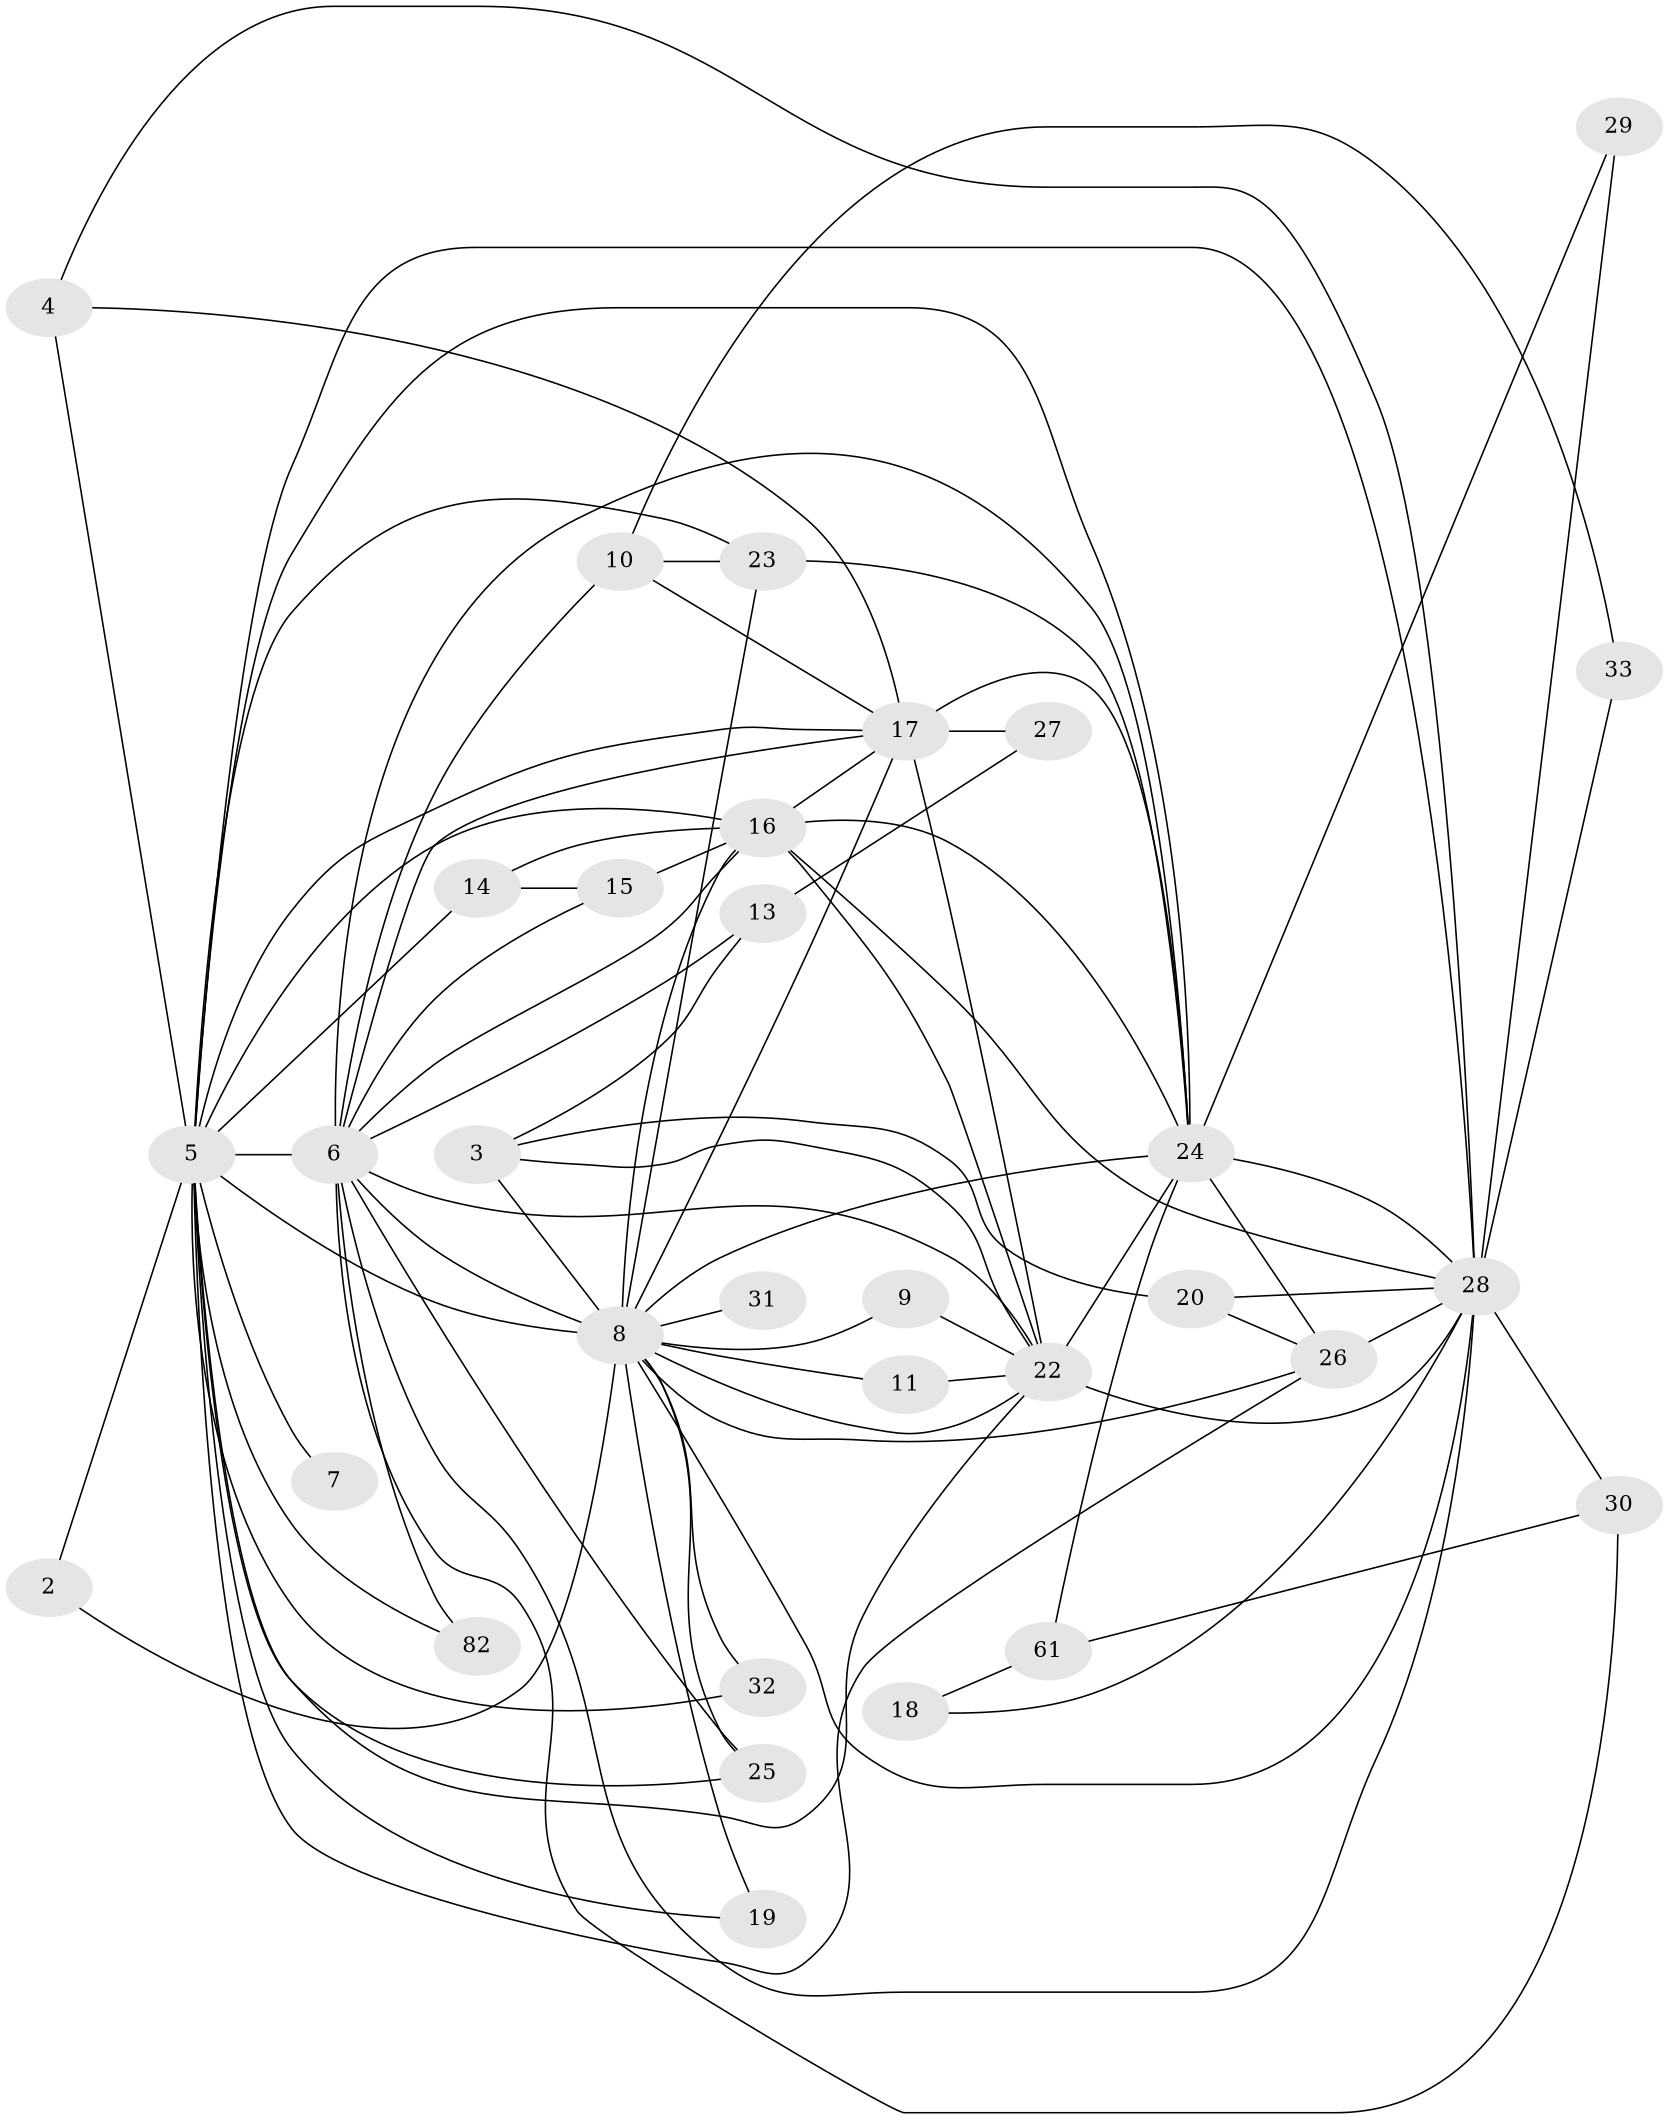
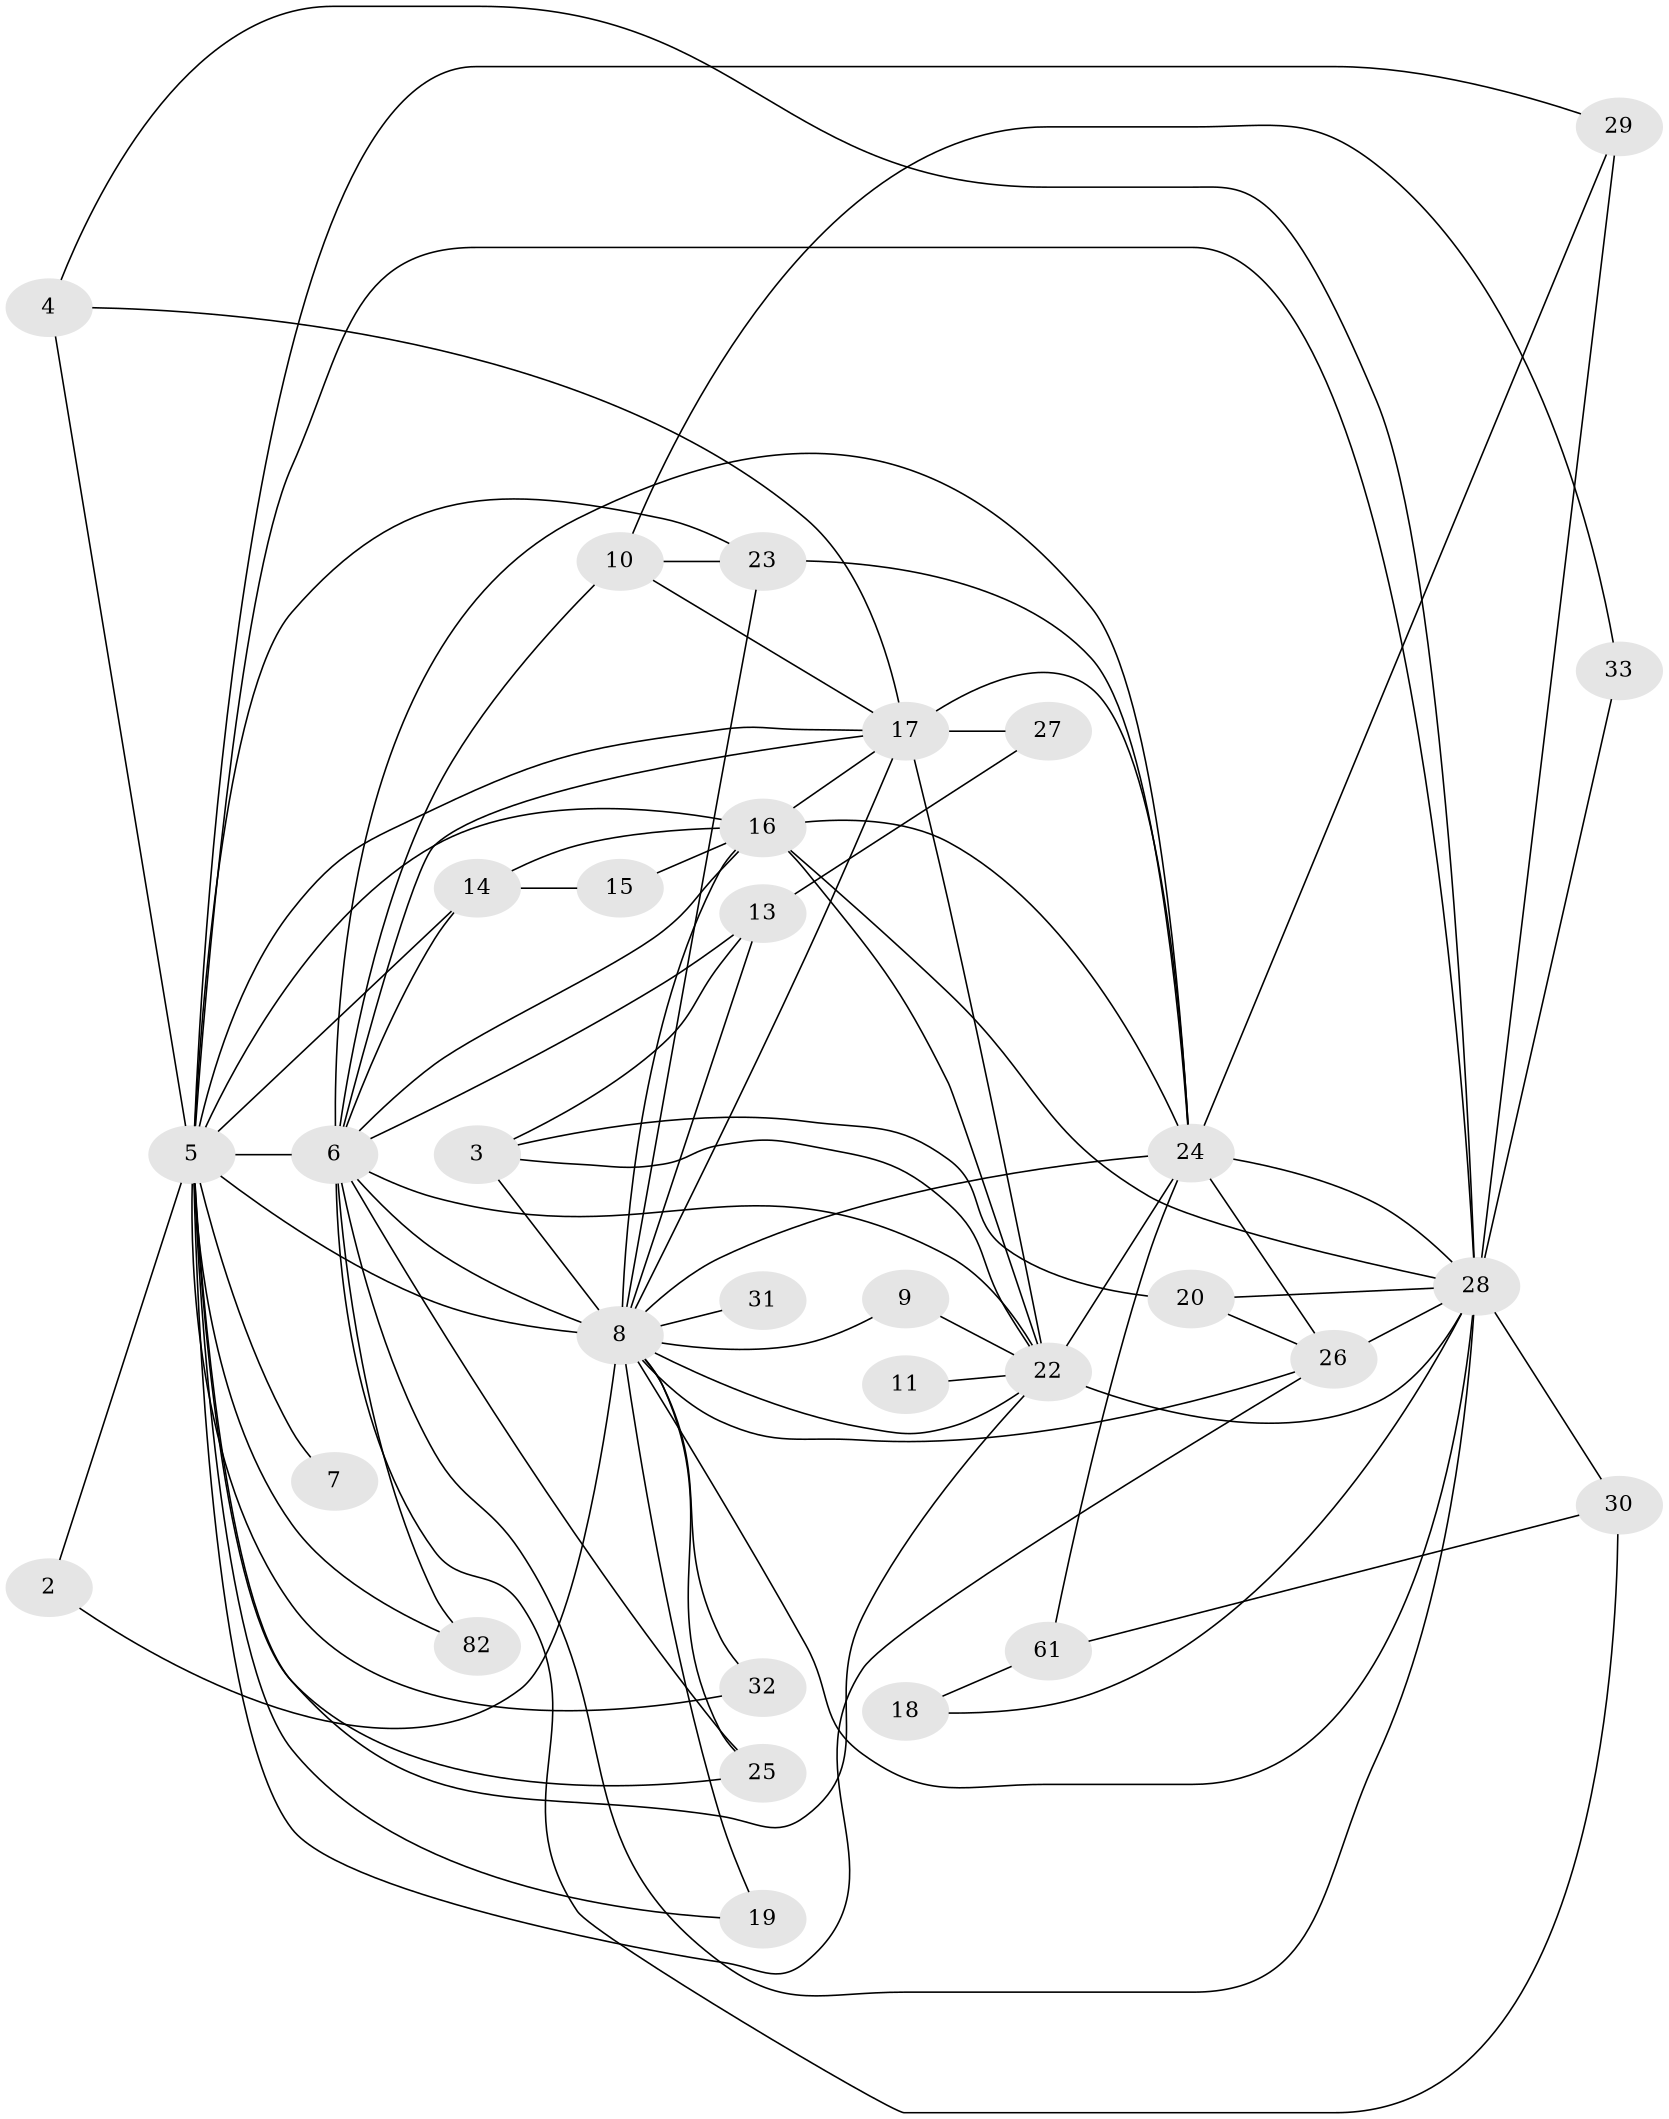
edge "24" -- "5": now "29" -- "5"
edge "15" -- "6": now "14" -- "6"
edge "8" -- "11": now "8" -- "13"
